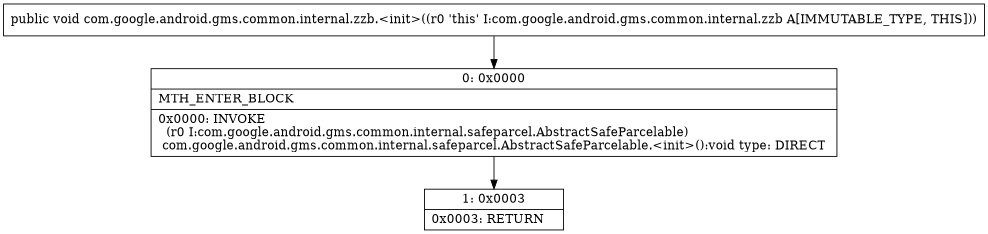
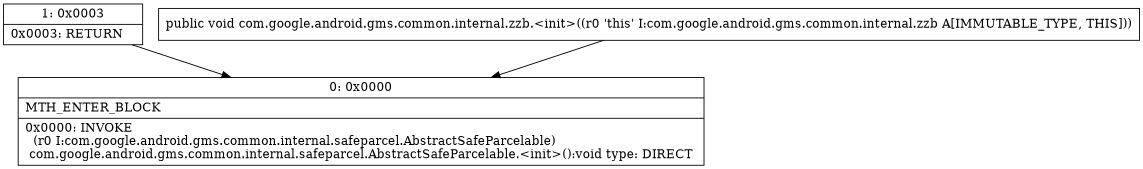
edge "0: 0x0000" -> "1: 0x0003": reversed
